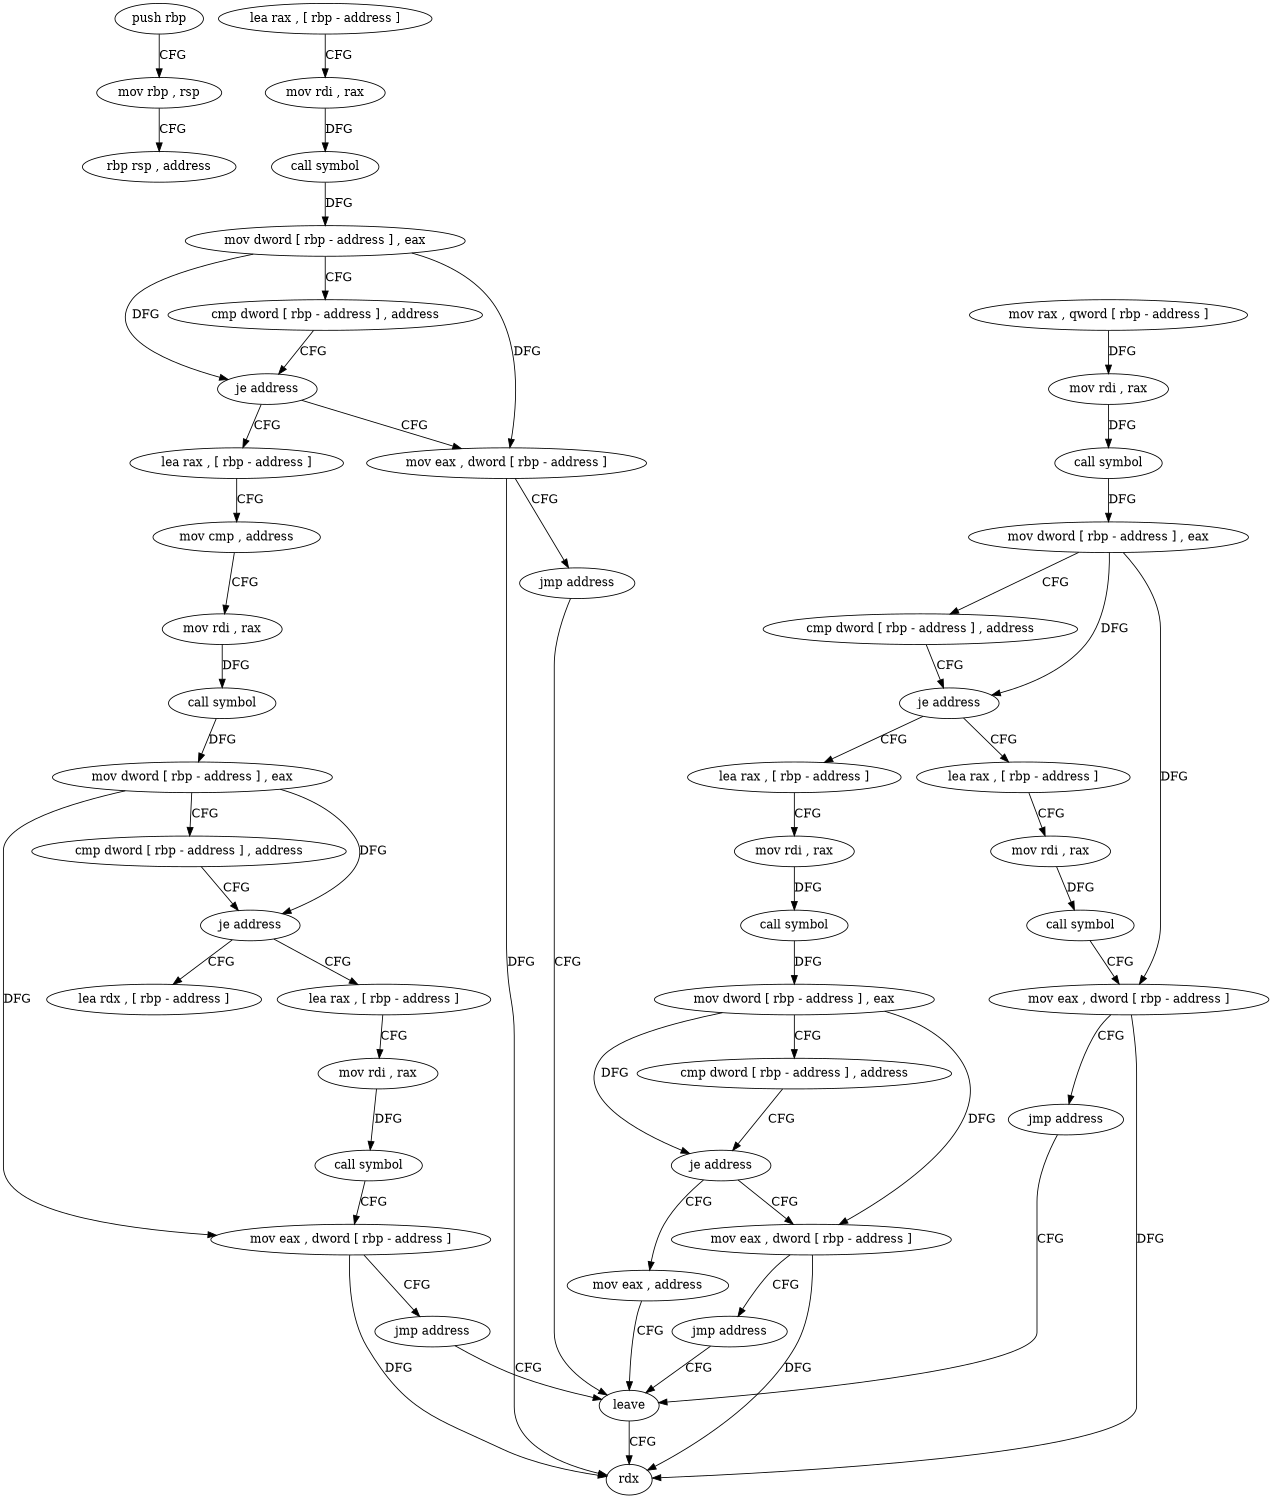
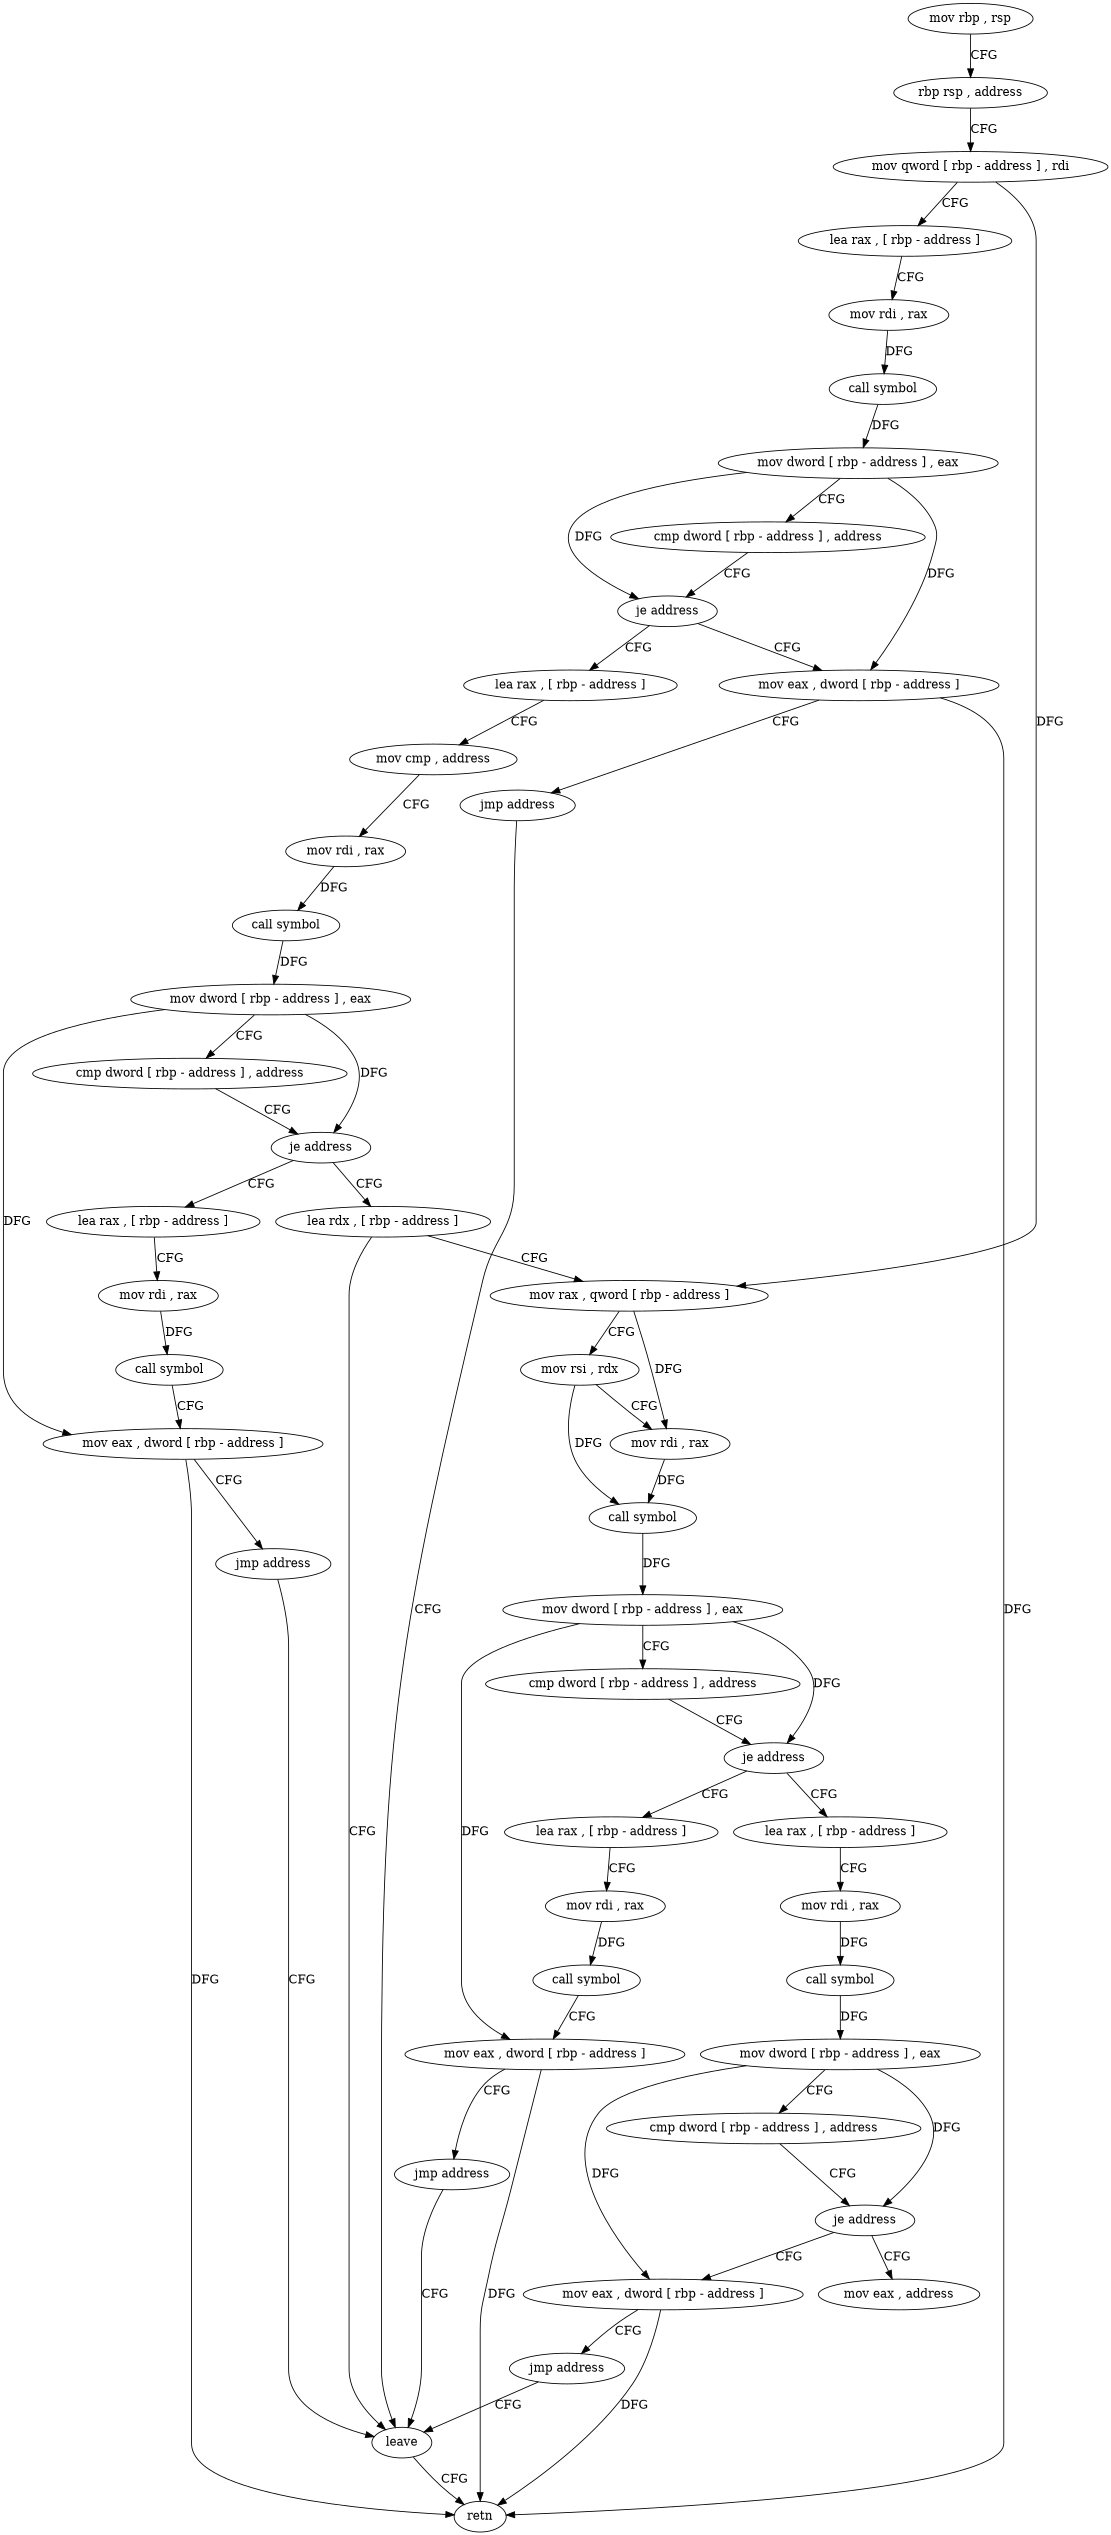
node "push rbp": removed
node "mov qword [ rbp - address ] , rdi": added
edge "lea rdx , [ rbp - address ]" -> "mov rax , qword [ rbp - address ]": added, label "CFG"
edge "mov eax , address" -> "leave": now "lea rdx , [ rbp - address ]" -> "leave"
node "mov rsi , rdx": added
node "rdx": label "rdx" -> "retn"
